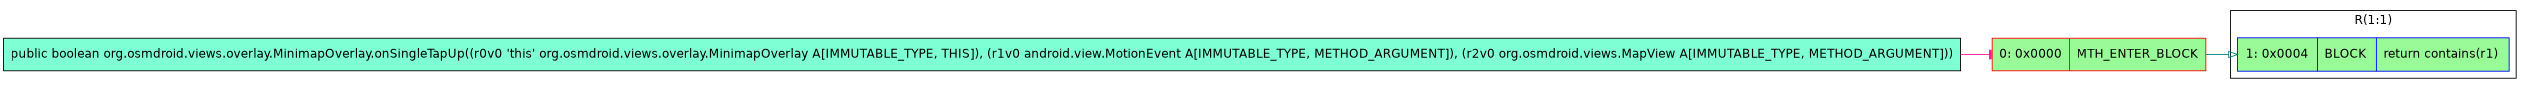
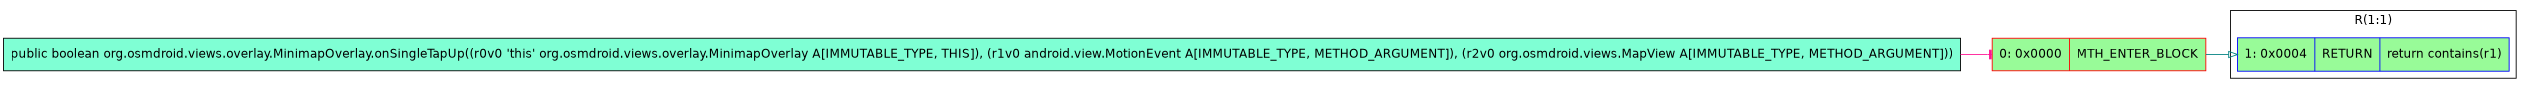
node "1: 0x0004": text "BLOCK" -> "RETURN"
